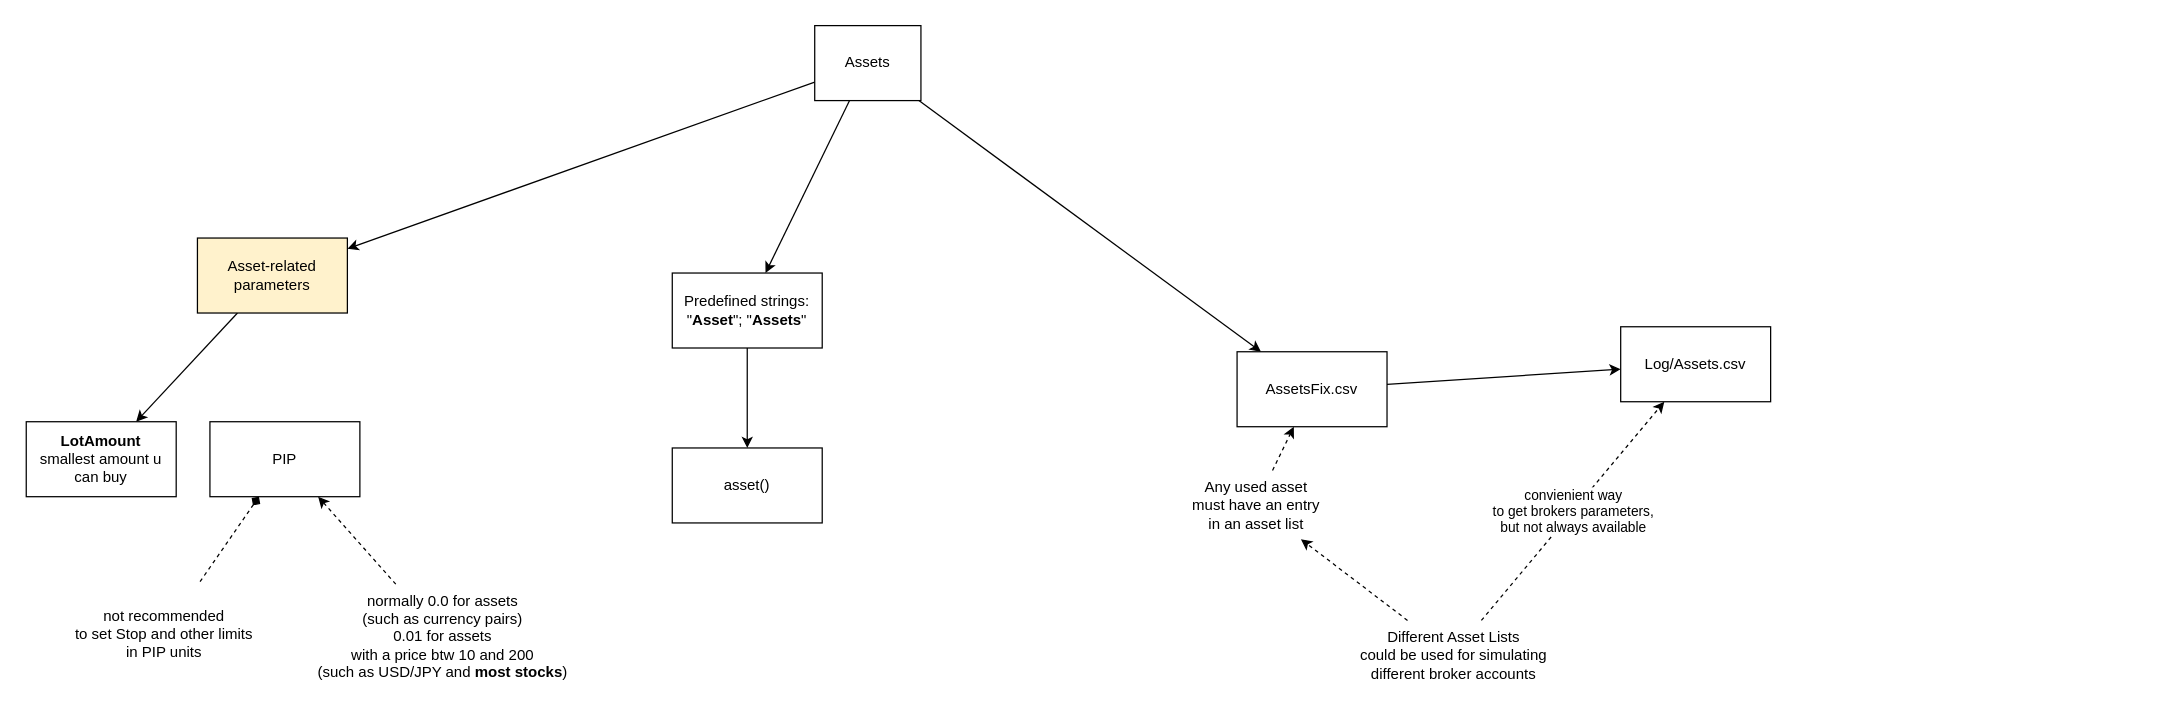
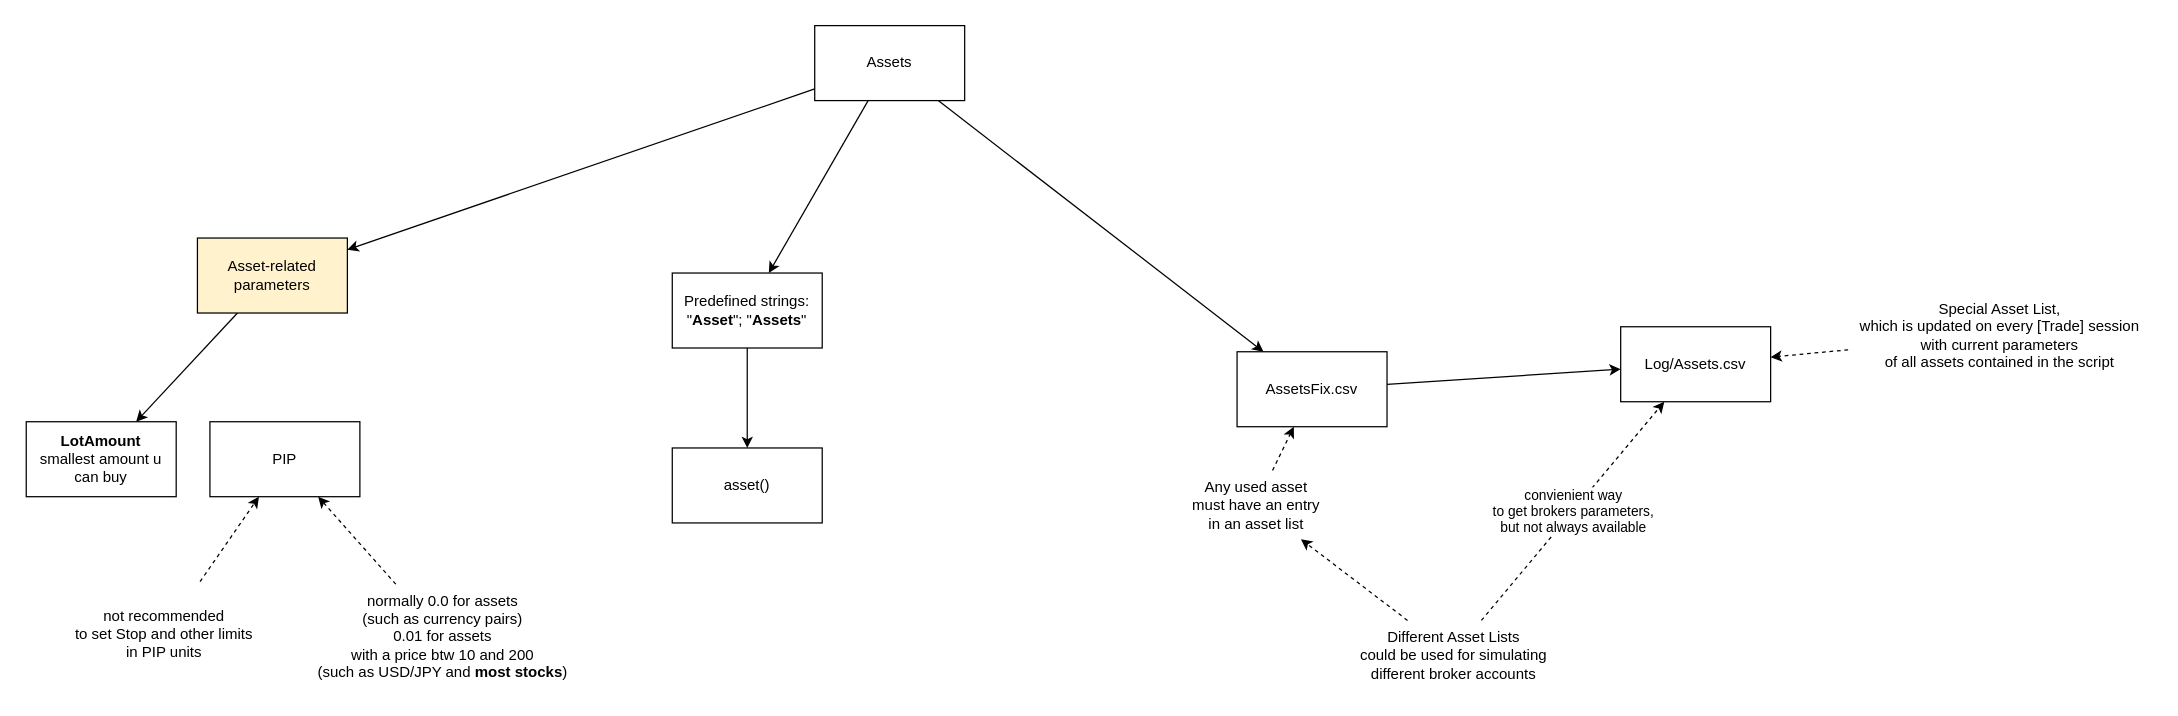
node "Assets": size 106x75 -> 150x75
node "Special Asset List, which is updated on every [Trade] session with current parameters of all assets contained in the script": added
edge "Special Asset List, which is updated on every [Trade] session with current parameters of all assets contained in the script" -> "Log/Assets.csv": added
edge "not recommended to set Stop and other limits in PIP units" -> "PIP": arrowhead diamond -> classic
